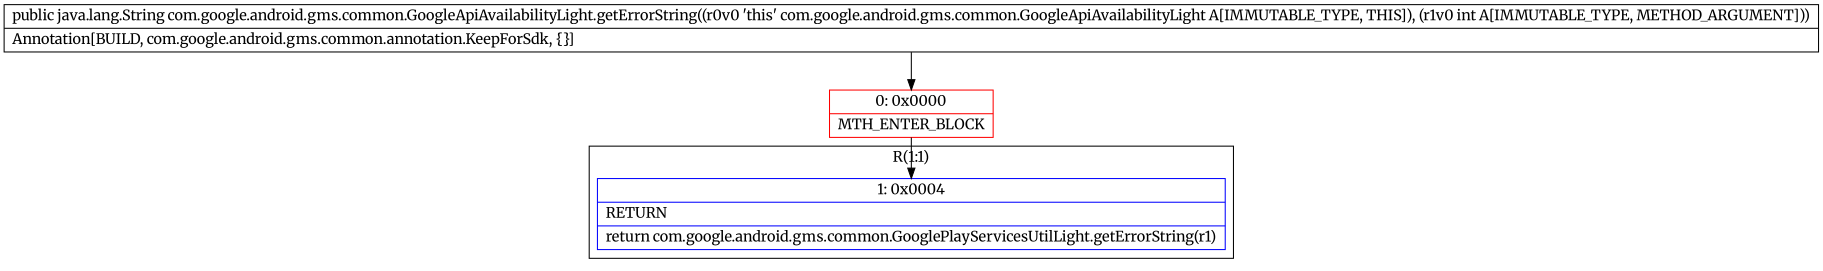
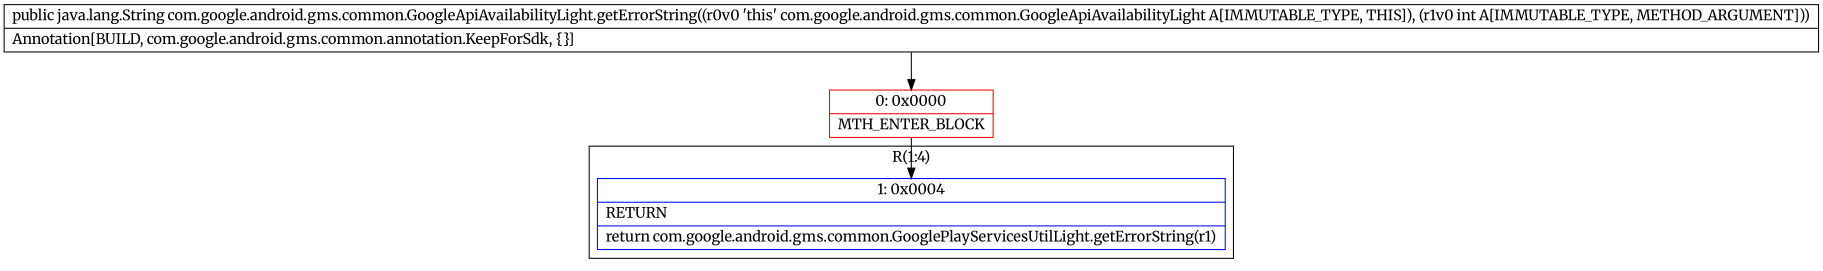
cluster "R(1:1)": label "R(1:1)" -> "R(1:4)"
